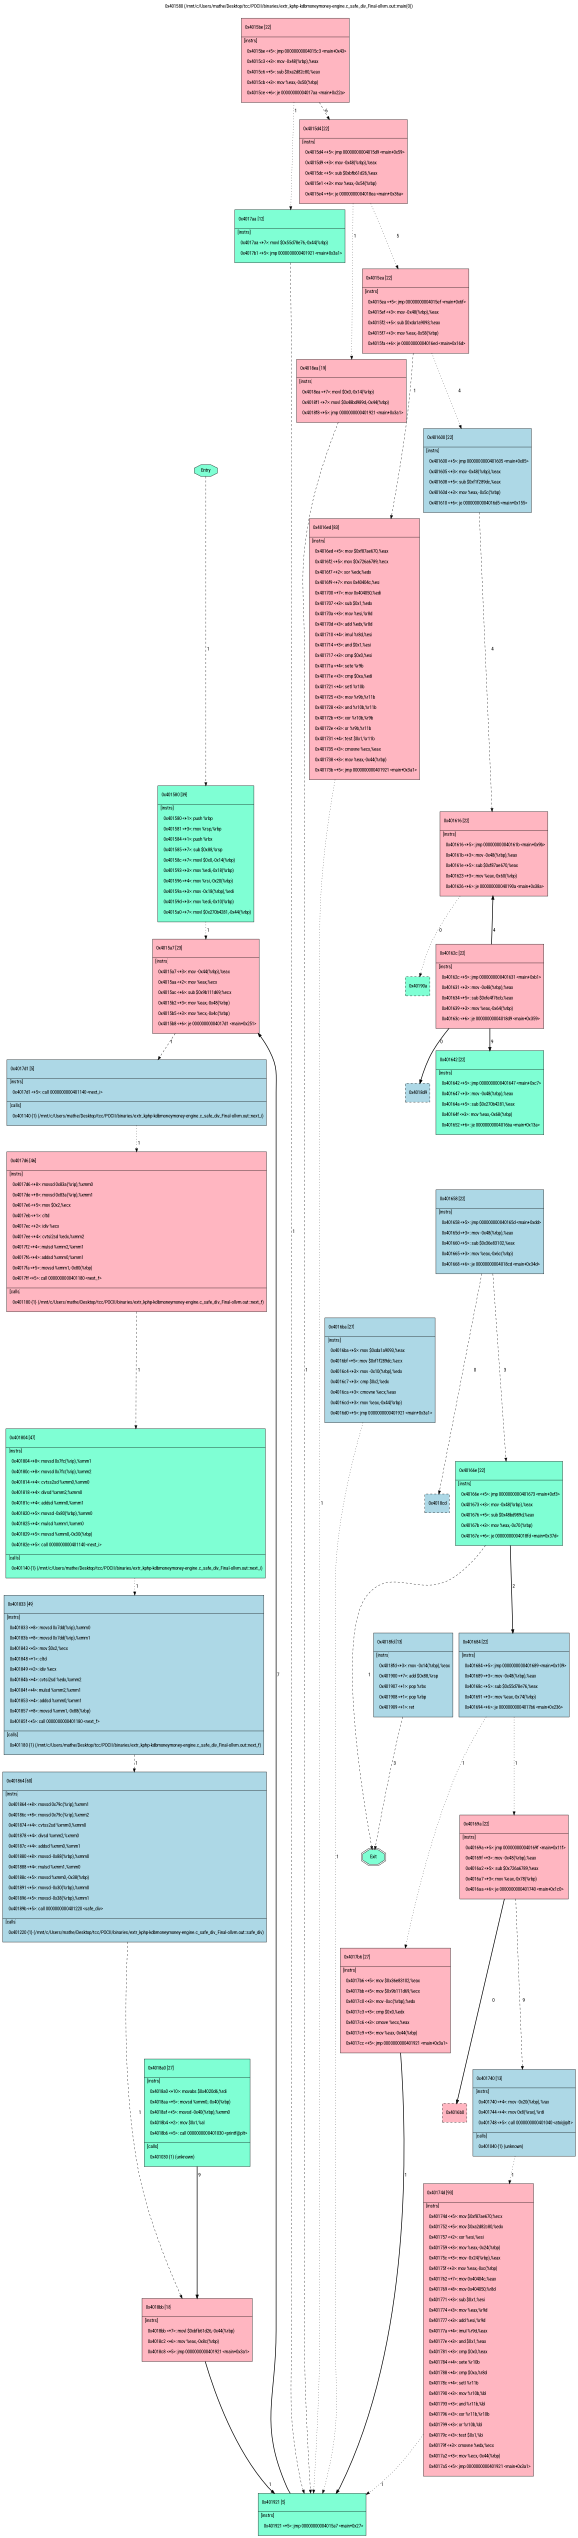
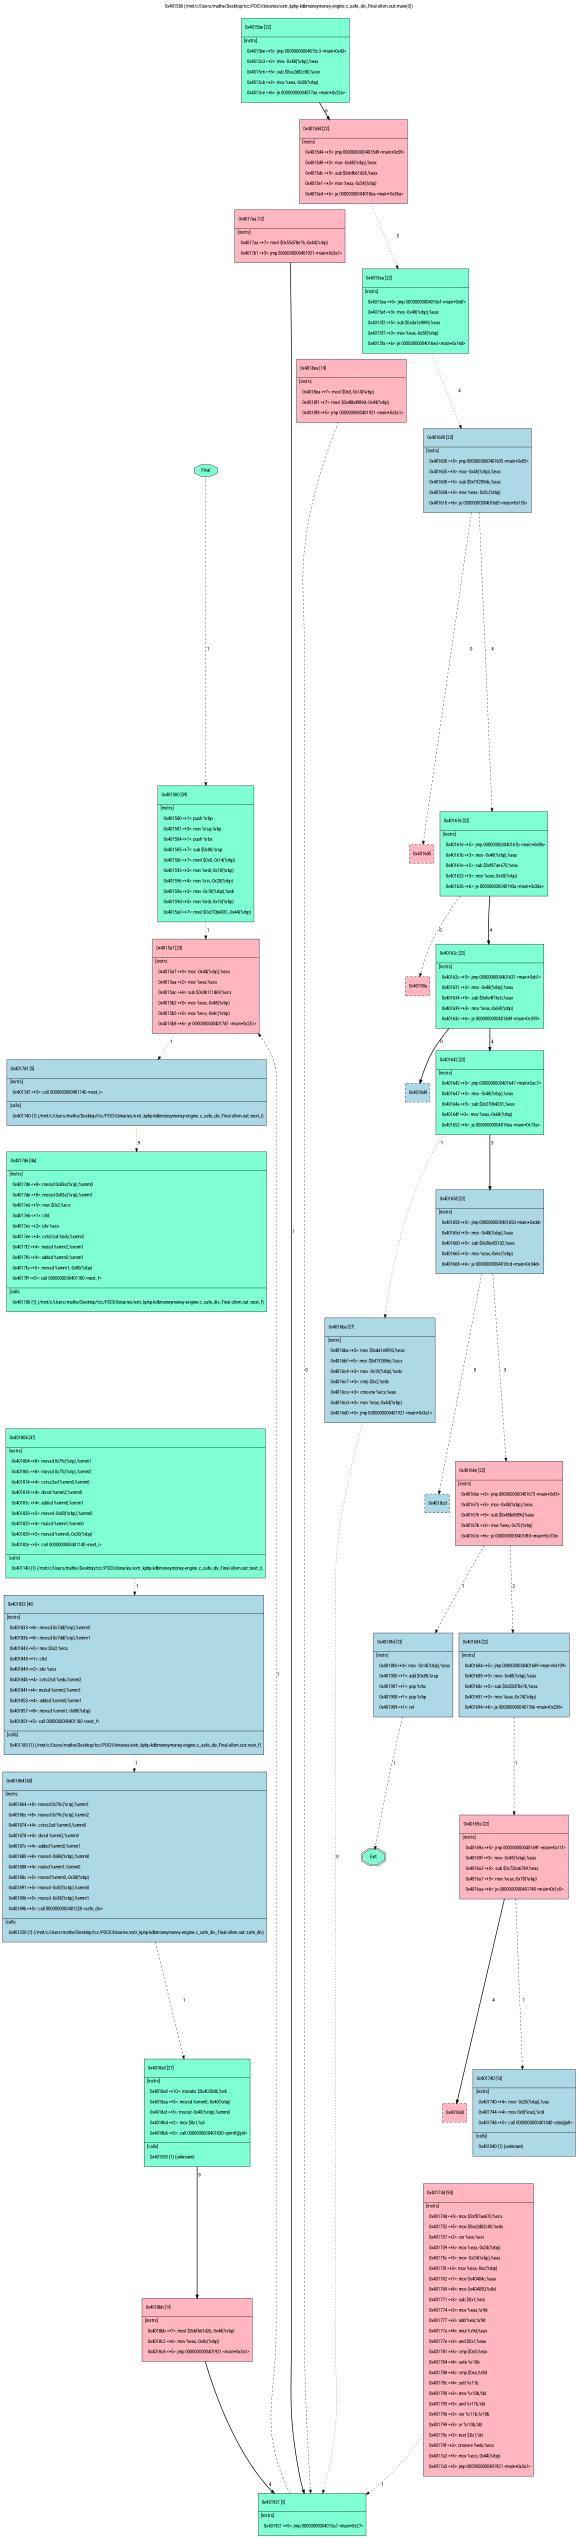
node "0x4015be [22]": fillcolor lightpink -> aquamarine
edge "0x4015be [22]" -> "0x4015d4 [22]": style dashed -> bold
edge "0x4015be [22]" -> "0x4017aa [12]": removed, label "1"
node "0x4017aa [12]": fillcolor aquamarine -> lightpink
edge "0x4015d4 [22]" -> "0x4018ea [19]": removed, label "1"
node "0x4015ea [22]": fillcolor lightpink -> aquamarine
node "Entry": label "Entry" -> "Final"
node "0x4016ed [83]": removed
node "0x4016d5": added
node "0x401616 [22]": fillcolor lightpink -> aquamarine
edge "0x40162c [22]" -> "0x401616 [22]": reversed
edge "0x401616 [22]" -> "0x40190a": style dotted -> dashed
node "0x40190a": fillcolor aquamarine -> lightpink
node "0x40162c [22]": fillcolor lightpink -> aquamarine
edge "0x40162c [22]" -> "0x401642 [22]": label " 9" -> " 4"
edge "0x4015a7 [23]" -> "0x4017d1 [5]": style dashed -> dotted
edge "0x4017d1 [5]" -> "0x4017d6 [46]": label " 1" -> " 9"
edge "0x401642 [22]" -> "0x401658 [22]": added, label "3"
edge "0x401642 [22]" -> "0x4016ba [27]": added, label "1"
node "0x4017d6 [46]": fillcolor lightpink -> aquamarine
edge "0x4017d6 [46]" -> "0x401804 [47]": removed, label "1"
edge "0x4018ea [19]" -> "0x401921 [5]": label " 1" -> " 0"
edge "0x4017aa [12]" -> "0x401921 [5]": style dashed -> bold
node "0x40166e [22]": fillcolor aquamarine -> lightpink
edge "0x40166e [22]" -> "0x401684 [22]": style bold -> dashed
edge "0x40166e [22]" -> "Exit": now "0x40166e [22]" -> "0x4018fd [13]"
edge "0x401833 [49]" -> "0x401864 [60]": style dashed -> dotted
edge "0x4018fd [13]" -> "Exit": label " 3" -> " 1"
edge "0x401684 [22]" -> "0x40169a [22]": style dotted -> dashed
edge "0x401921 [5]" -> "0x4015a7 [23]": style bold -> dashed
edge "0x4016ba [27]" -> "0x401921 [5]": label " 1" -> " 0"
node "0x4017b6 [27]": removed
edge "0x40169a [22]" -> "0x4016b0": label " 0" -> " 4"
edge "0x40169a [22]" -> "0x401740 [13]": label " 9" -> " 1"
edge "0x401864 [60]" -> "0x4018bb [18]": now "0x401864 [60]" -> "0x4018a0 [27]"
edge "0x401740 [13]" -> "0x40174d [93]": removed, label "1"
edge "0x4018bb [18]" -> "0x401921 [5]": label " 1" -> " 4"
